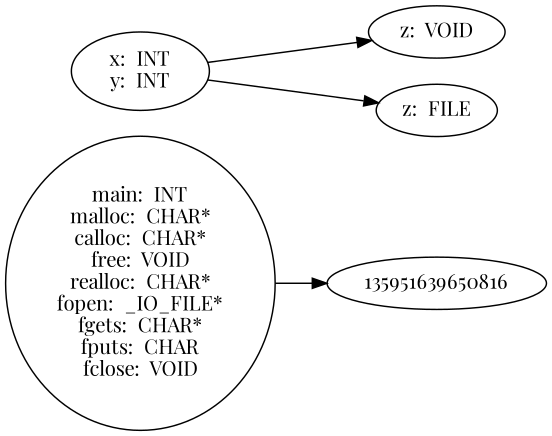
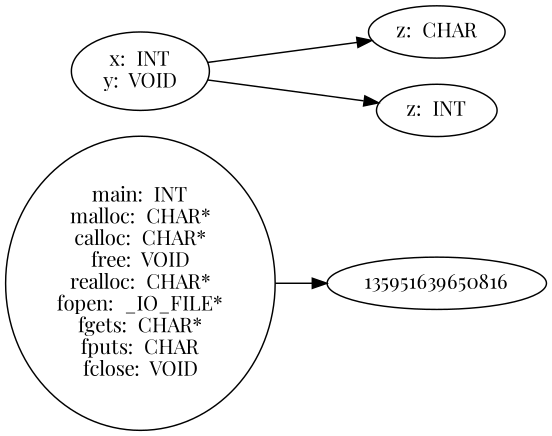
node "z:  VOID": label "z:  VOID" -> "z:  CHAR"
node "x:  INT y:  INT": label "x:  INT y:  INT" -> "x:  INT y:  VOID"
node "z:  FILE": label "z:  FILE" -> "z:  INT"
